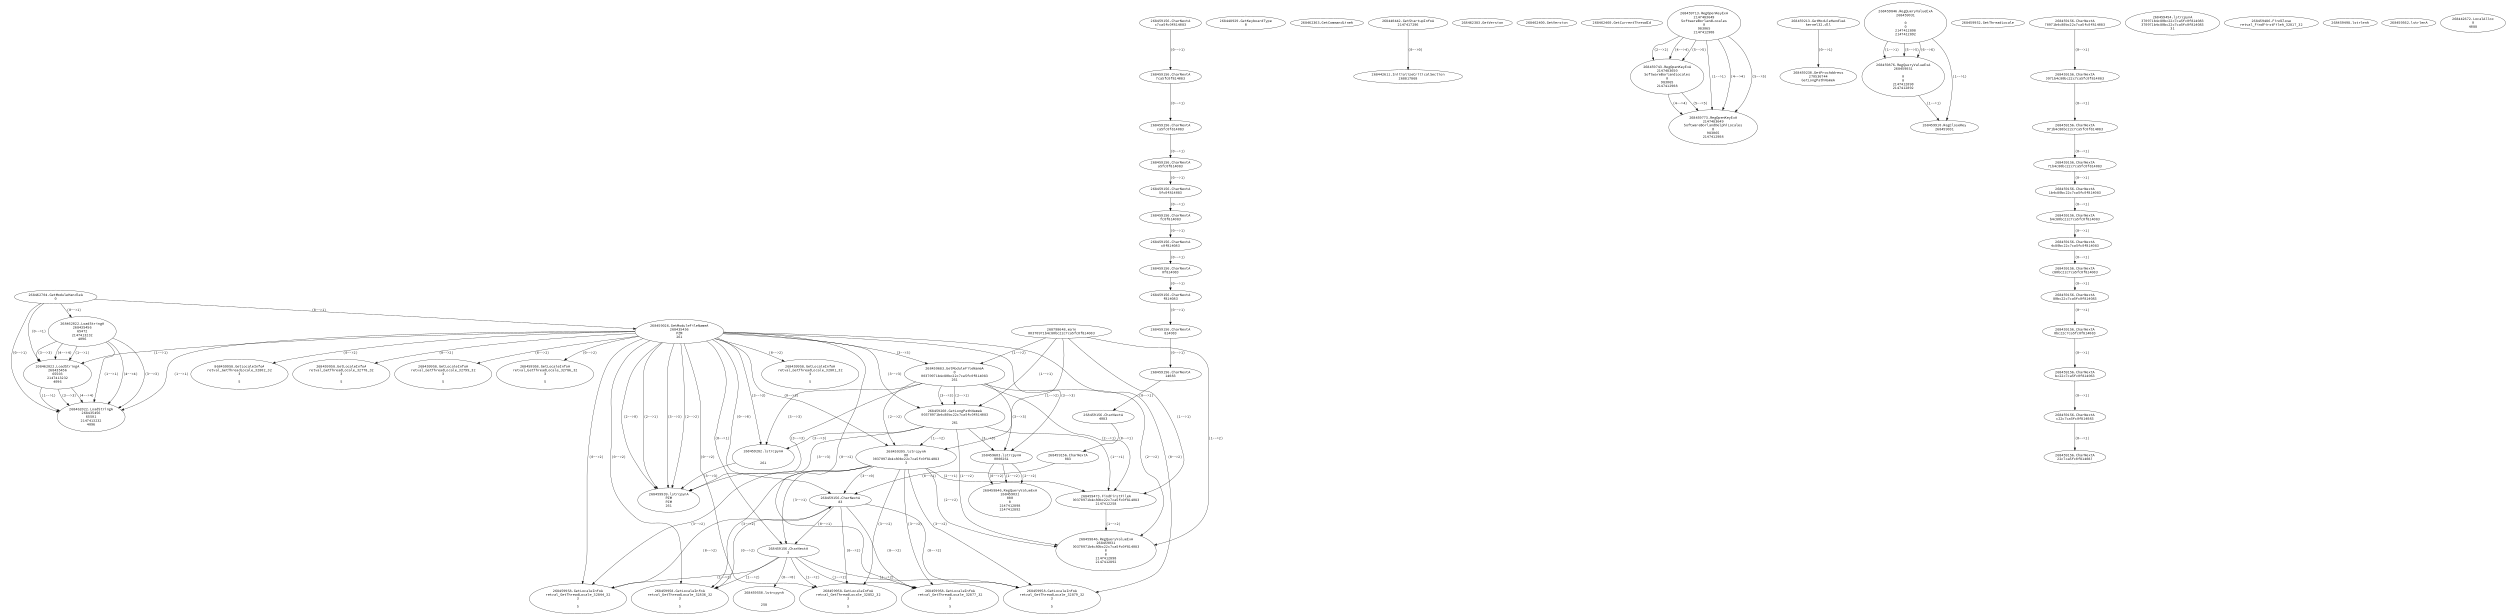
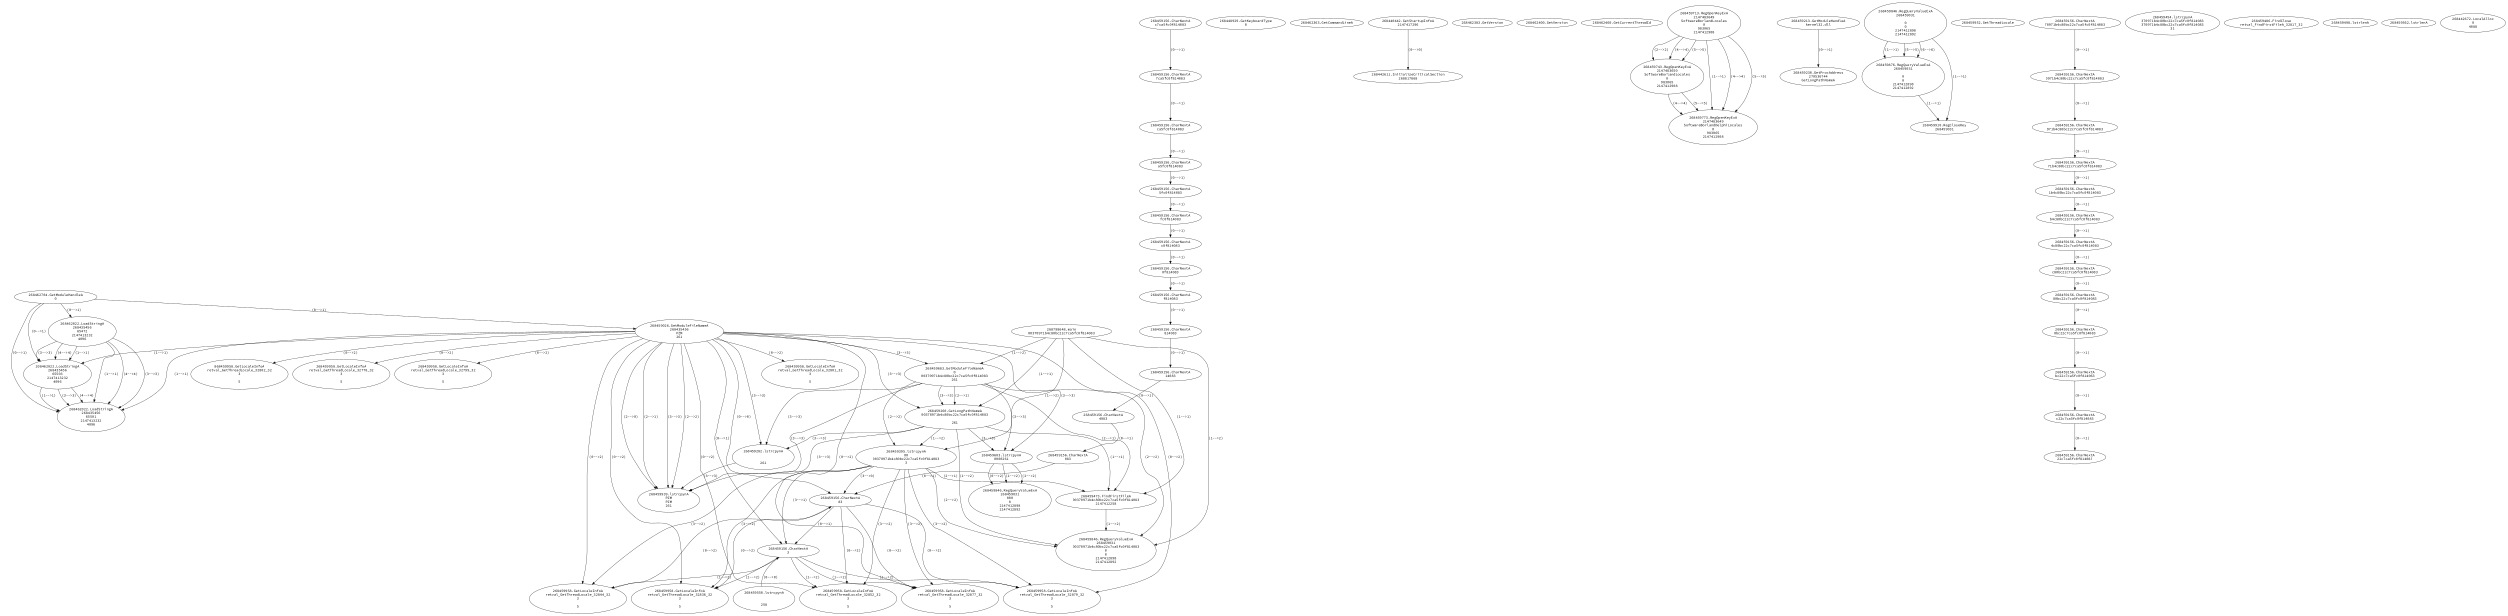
node "268459958.GetLocaleInfoA retval_GetThreadLocale_32786_32 3 5": removed
edge "268459026.GetModuleFileNameA 268435456 PZM 261" -> "268459395.lstrcpynA 00 00370971b4c80bc22c7ca5fc0f814083 3": removed, label "(0-->3)"
edge "268459156.CharNextA 3" -> "268459550.lstrcpynA 258": reversed
